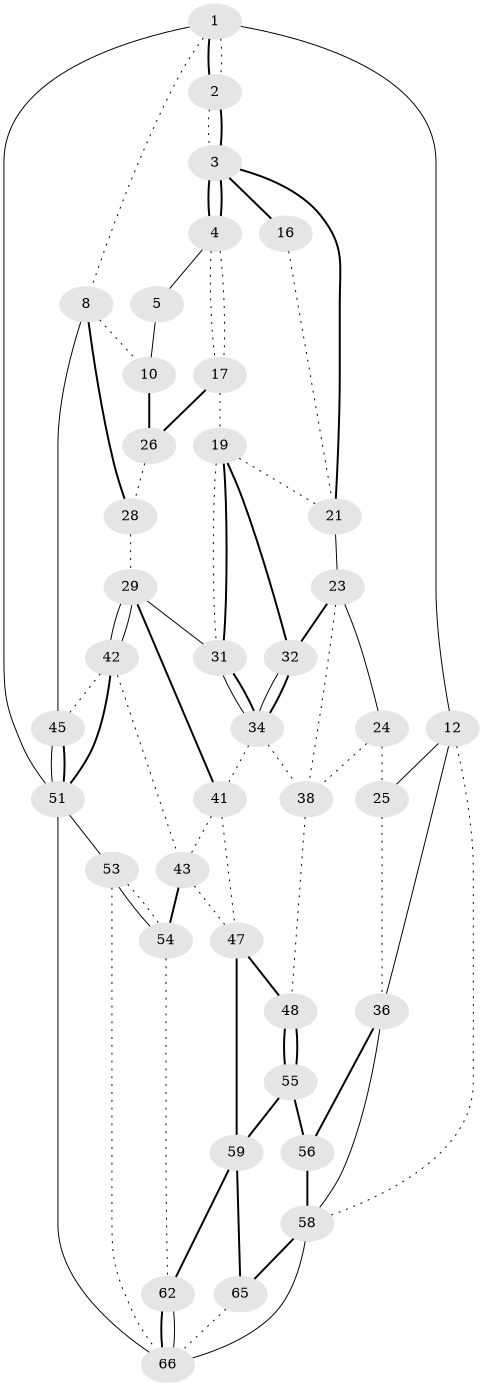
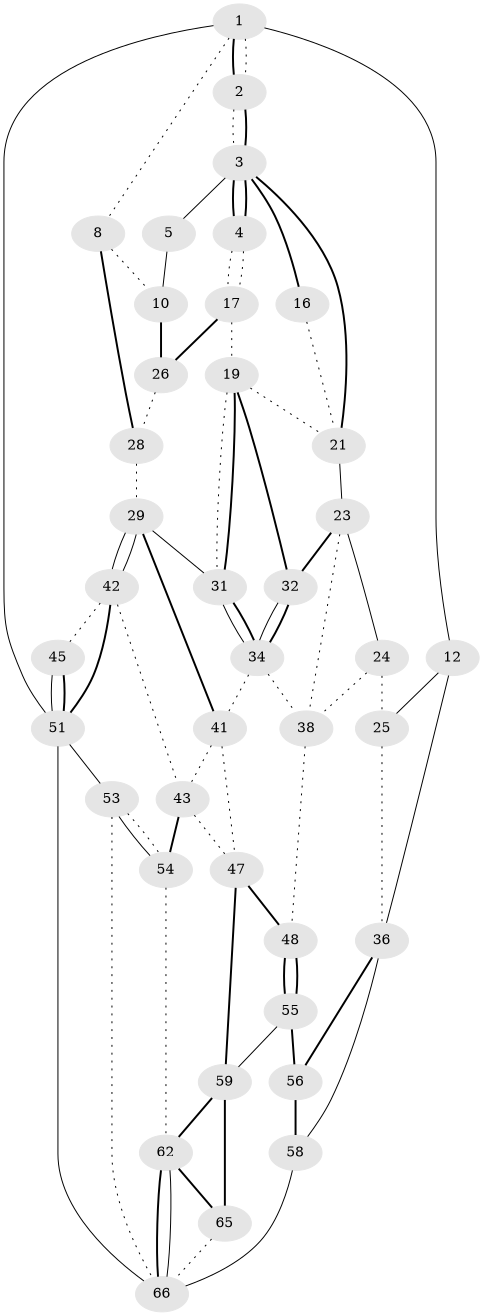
edge "4" -- "5": now "3" -- "5"
edge "8" -- "45": removed
edge "12" -- "58": removed
edge "55" -- "59": style bold -> solid
edge "58" -- "65": now "62" -- "65"
